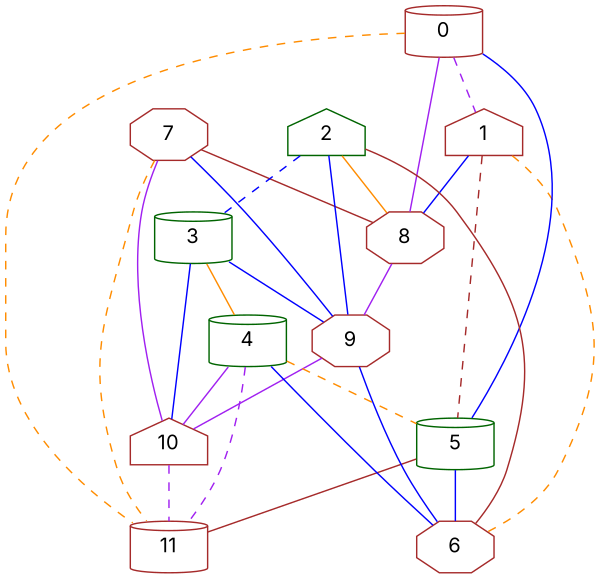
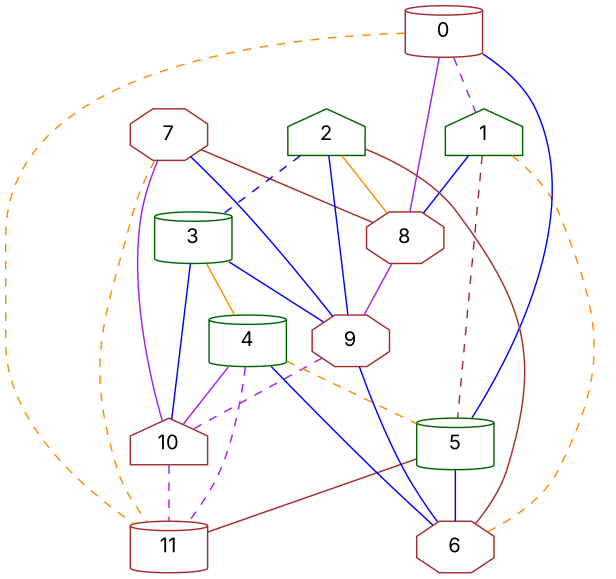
node "1": color brown -> darkgreen
edge "9" -- "10": style solid -> dashed
